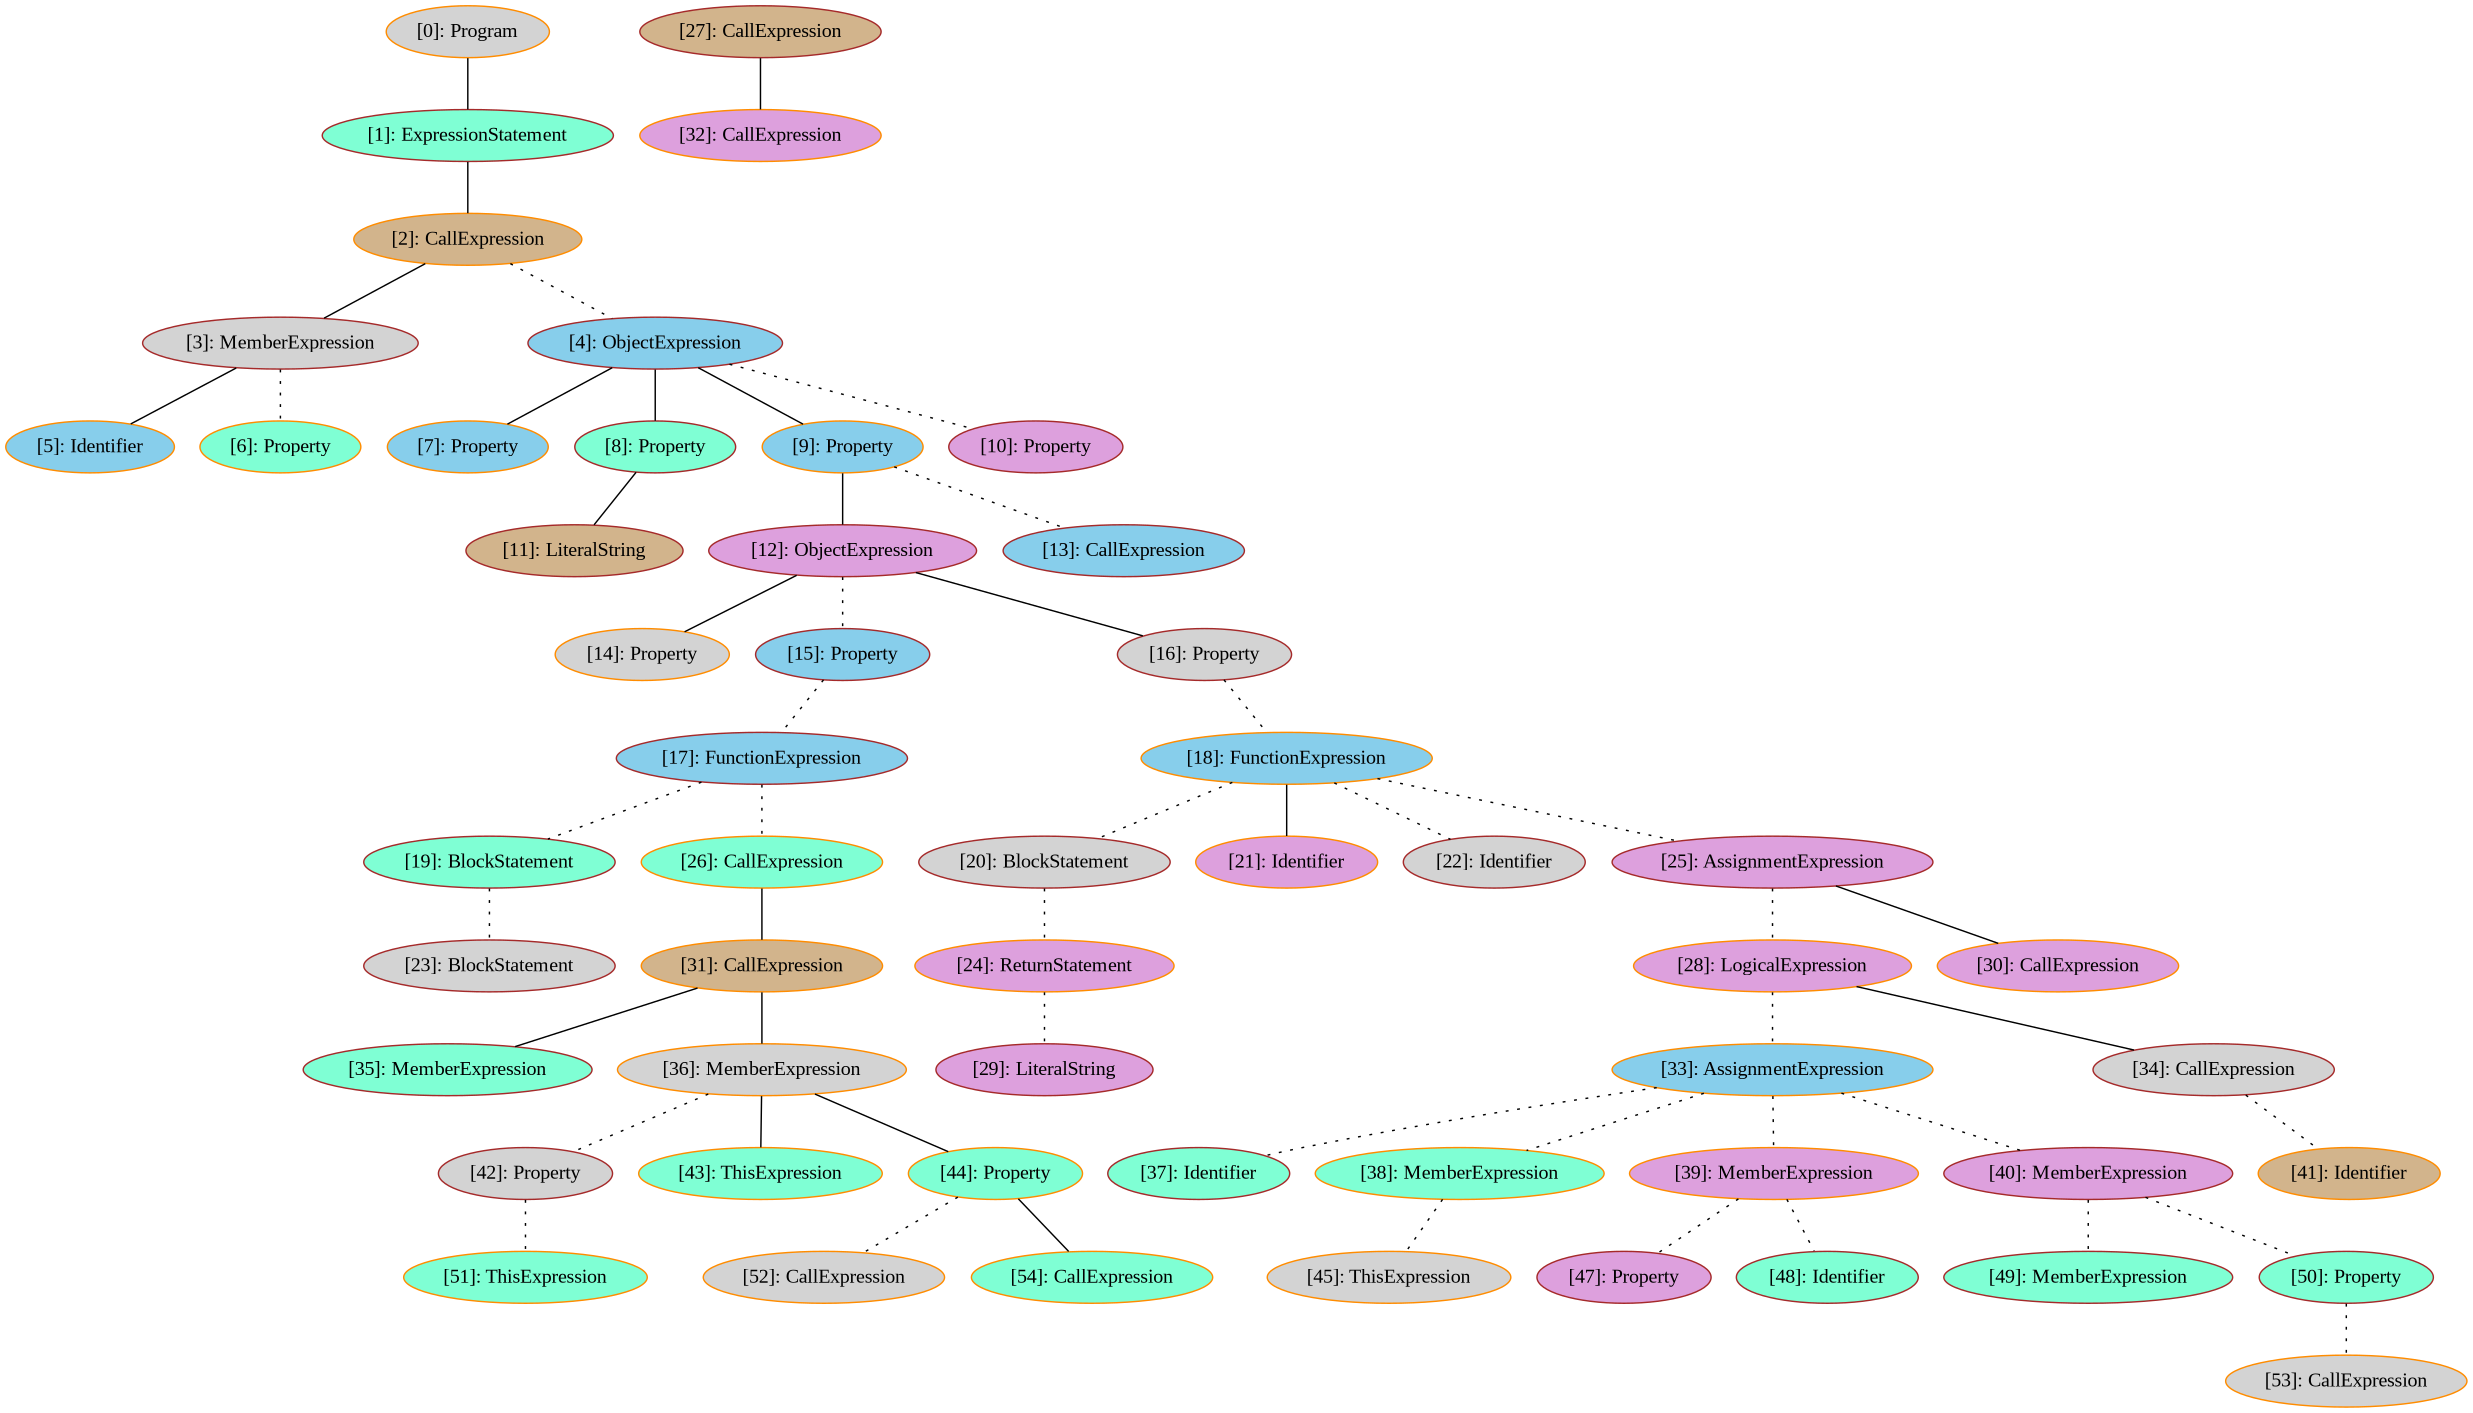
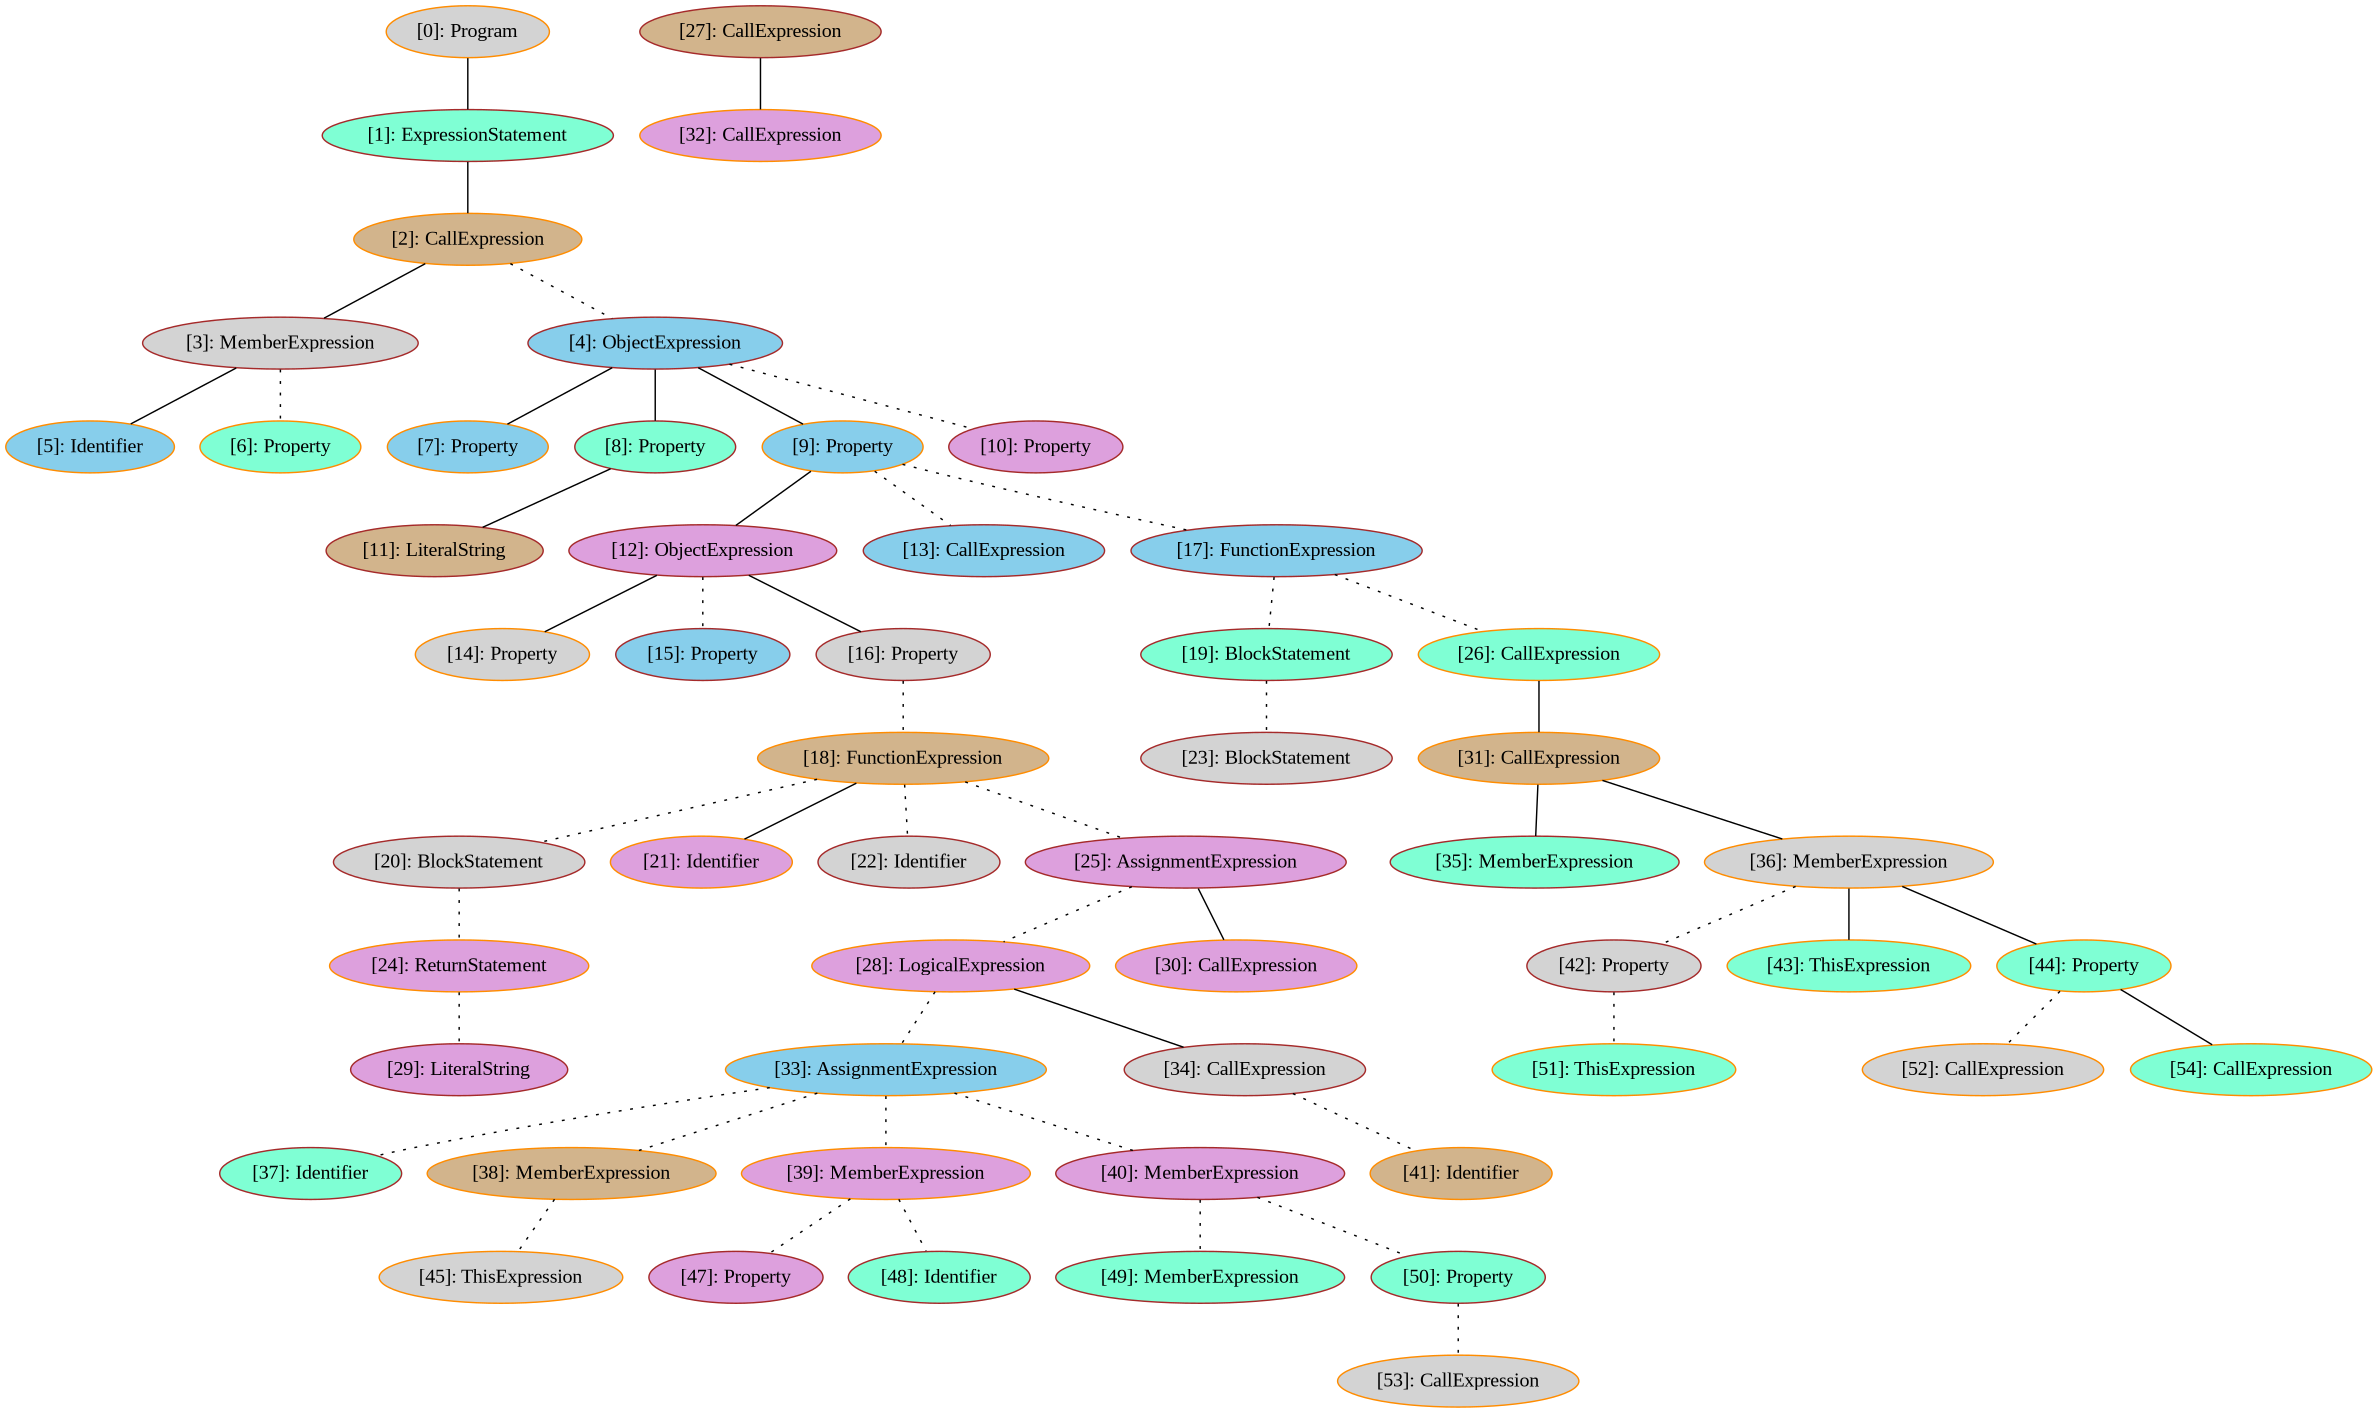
edge "[15]: Property" -- "[17]: FunctionExpression": now "[9]: Property" -- "[17]: FunctionExpression"
node "[18]: FunctionExpression": fillcolor skyblue -> tan
node "[38]: MemberExpression": fillcolor aquamarine -> tan
